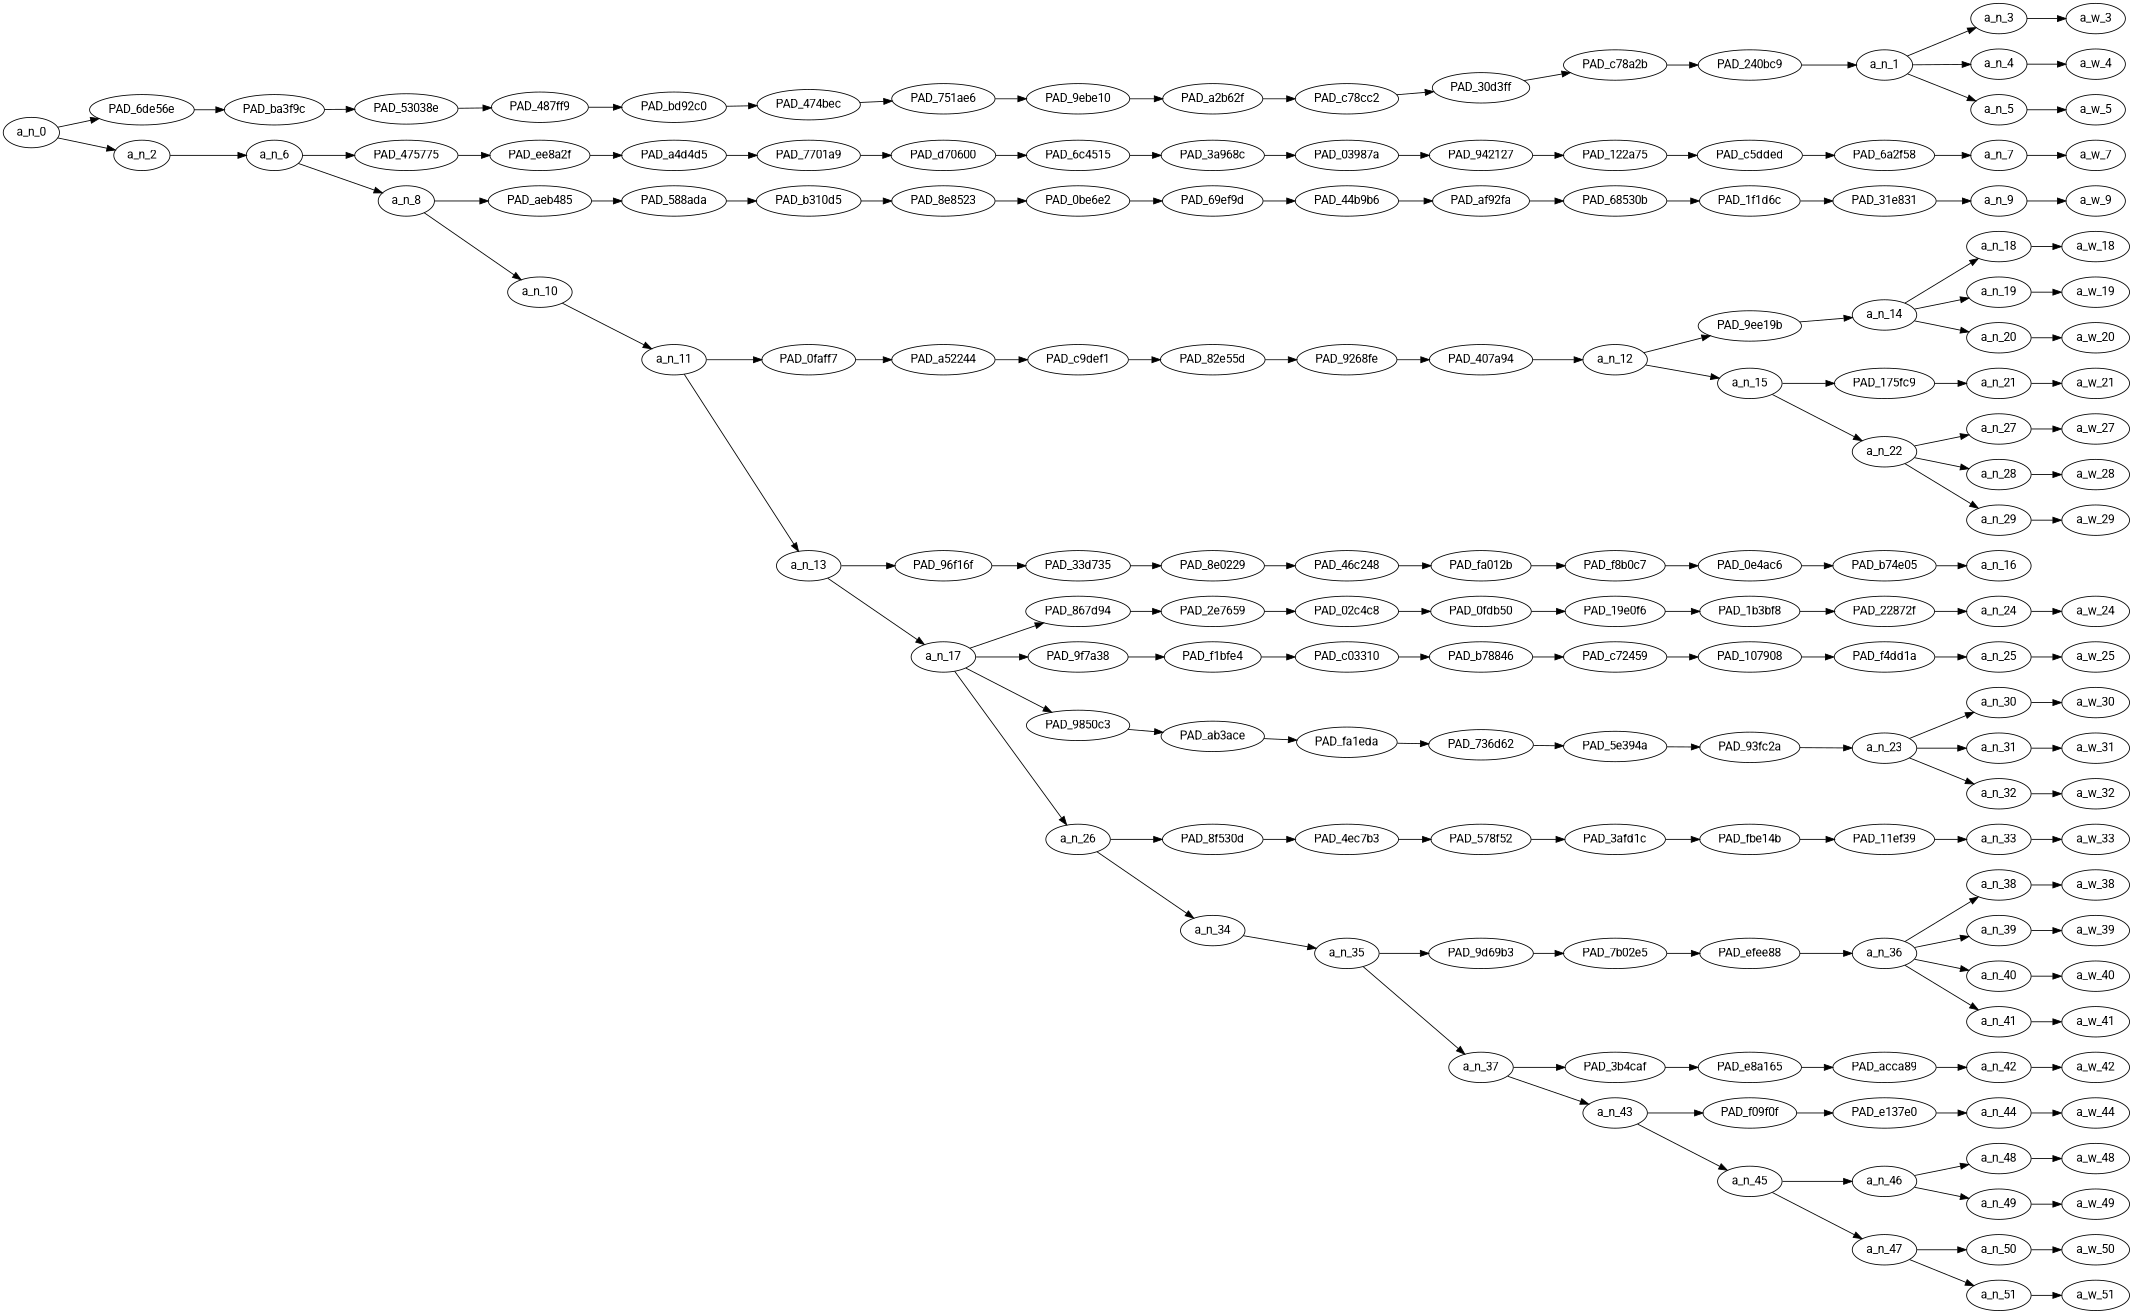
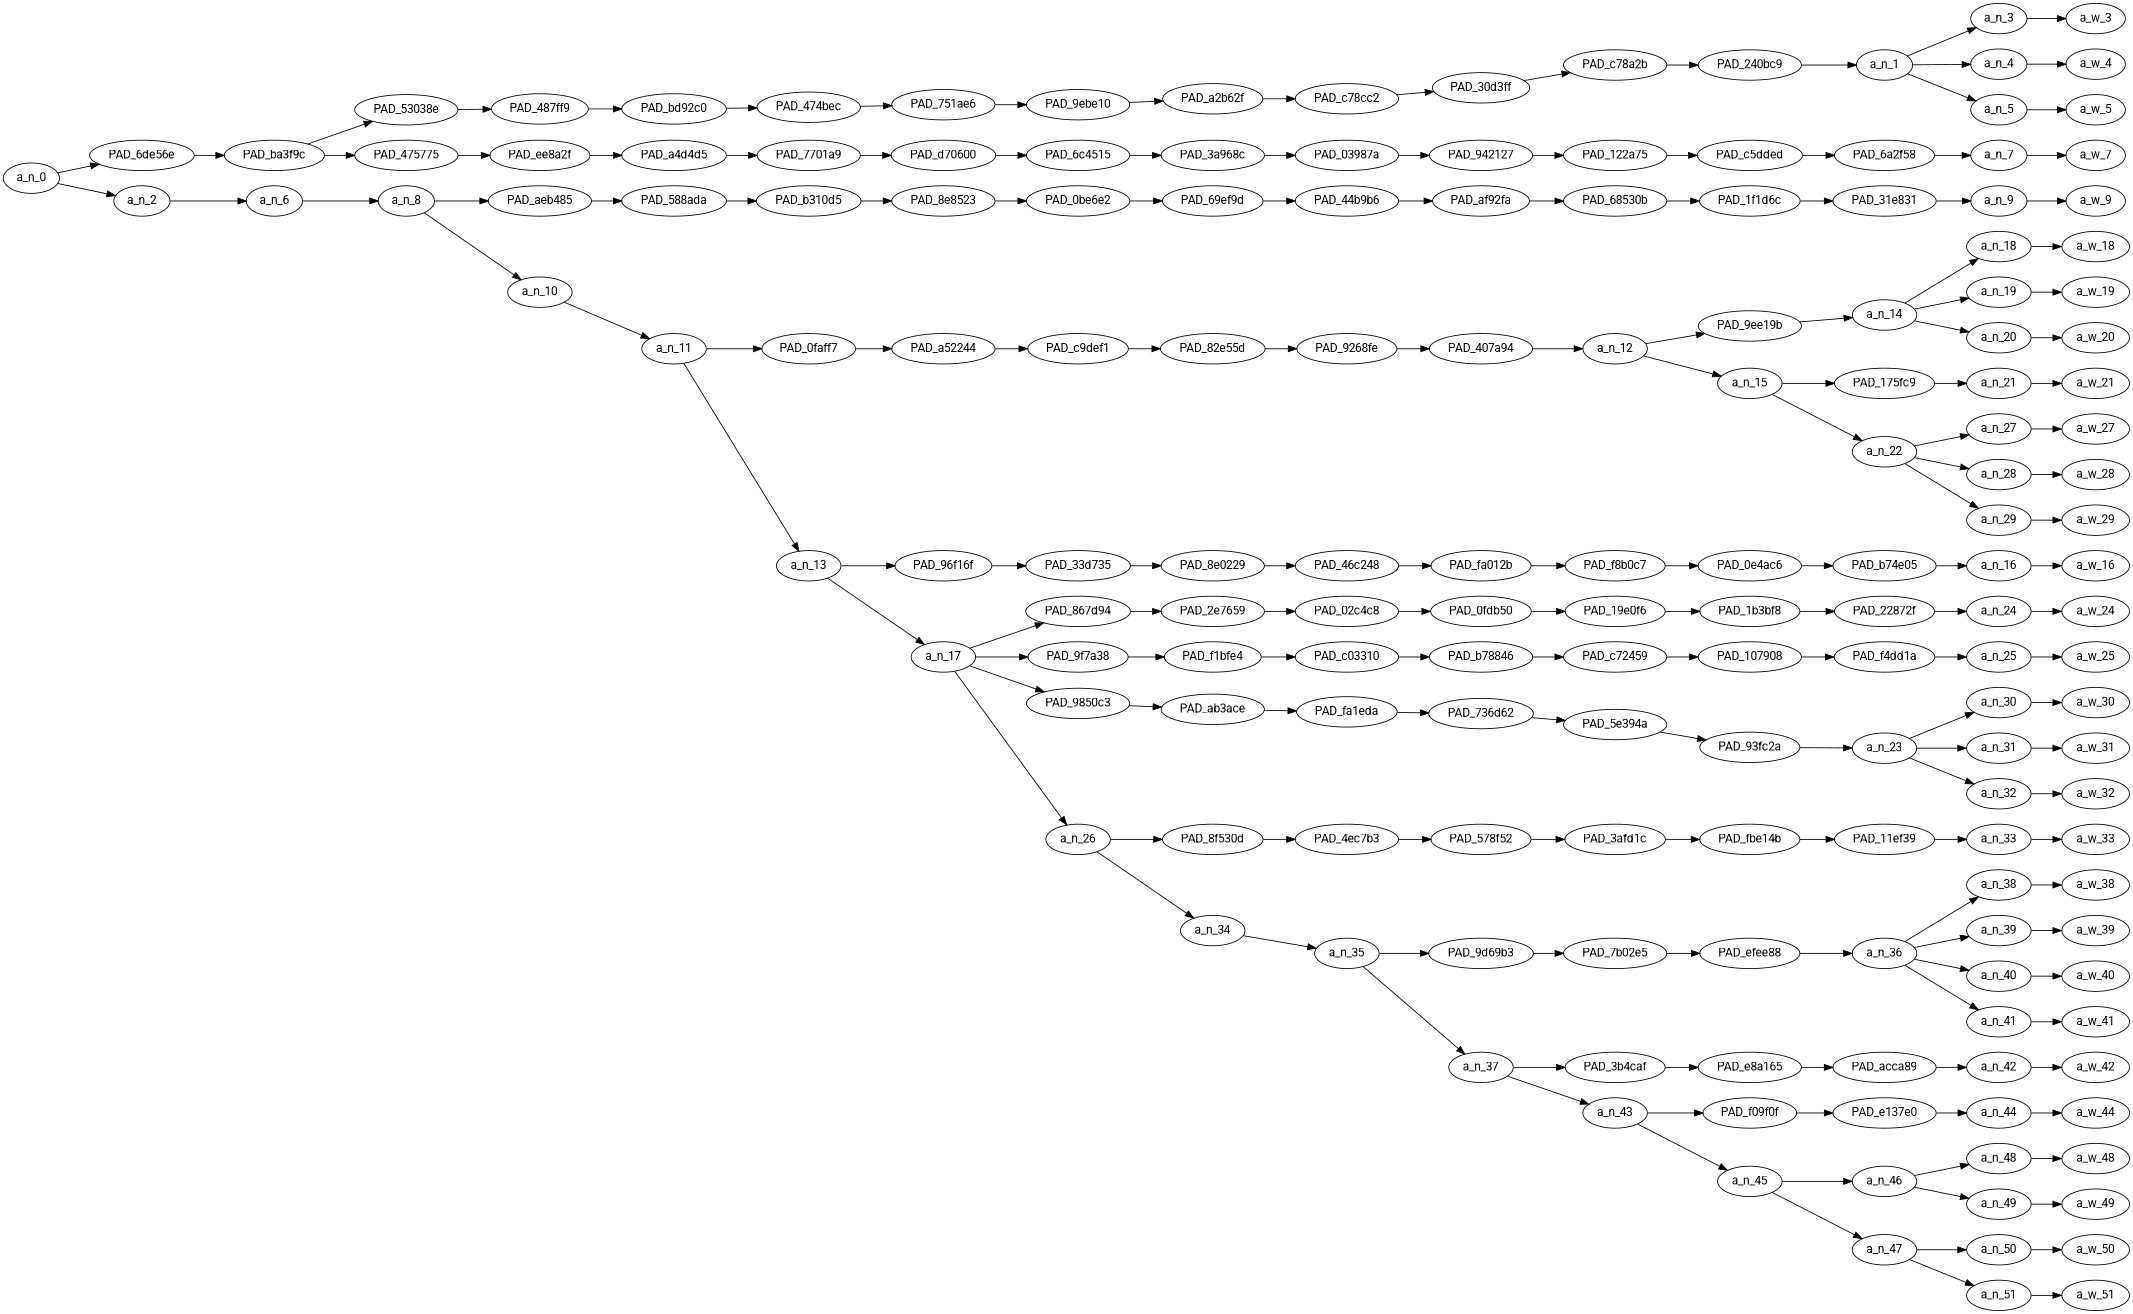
edge "a_n_6" -> "PAD_475775": now "PAD_ba3f9c" -> "PAD_475775"
node "a_w_16": added
